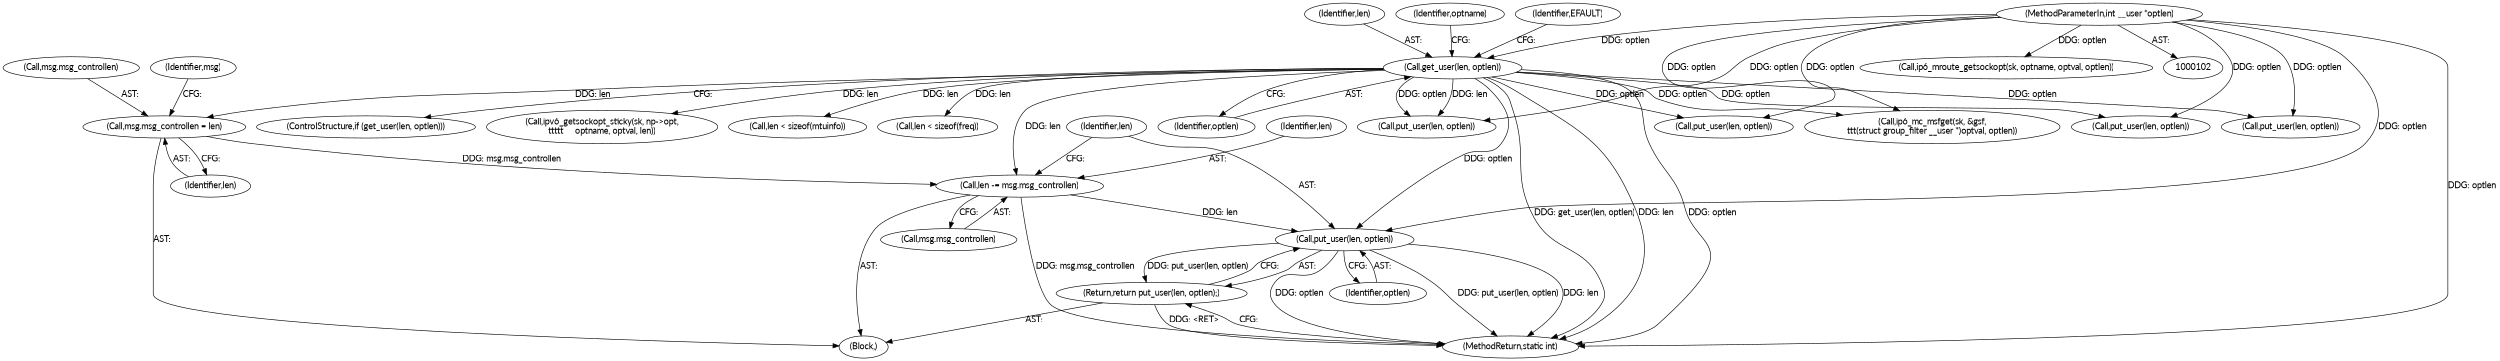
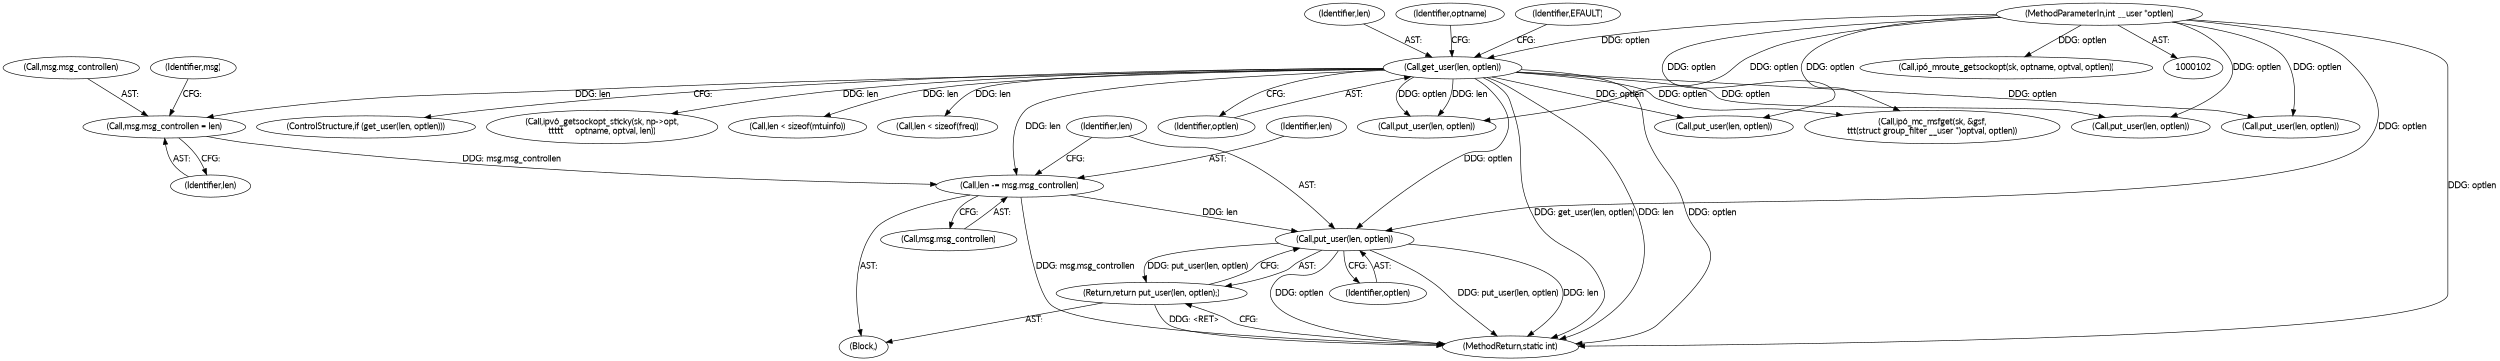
edge "(Call,msg.msg_controllen = len)" -> "(Block,)": removed, label "AST:"
